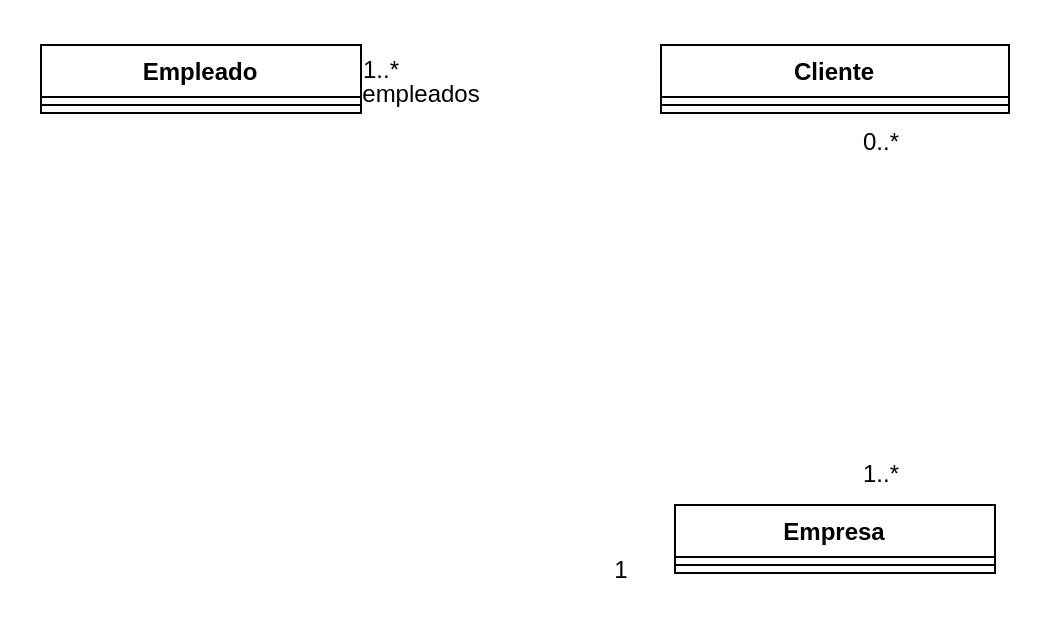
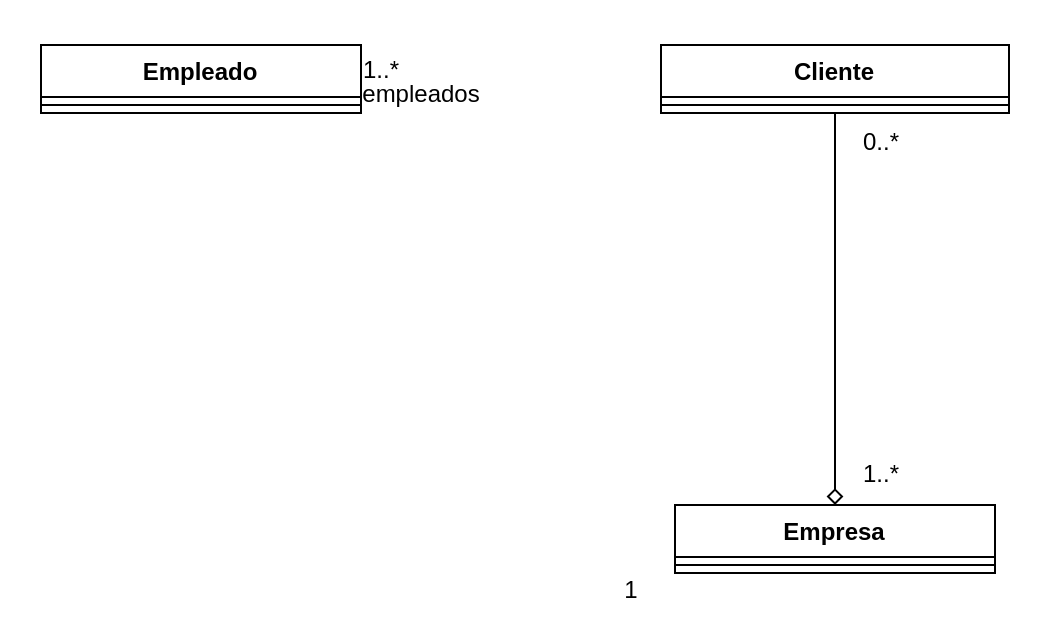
edge "Cliente" -> "Empresa": added
node "1": moved (621, 571) -> (631, 591)
